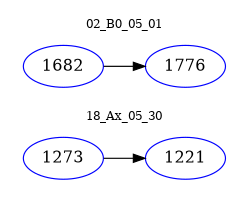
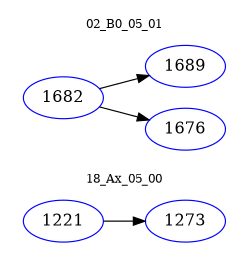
node "1689": added
node "1776": label "1776" -> "1676"
cluster "18_Ax_05_30": label "18_Ax_05_30" -> "18_Ax_05_00"
edge "1273" -> "1221": reversed
